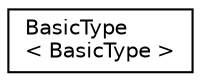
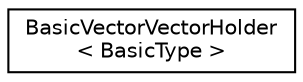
node "BasicType < BasicType >": label "BasicType < BasicType >" -> "BasicVectorVectorHolder < BasicType >"
